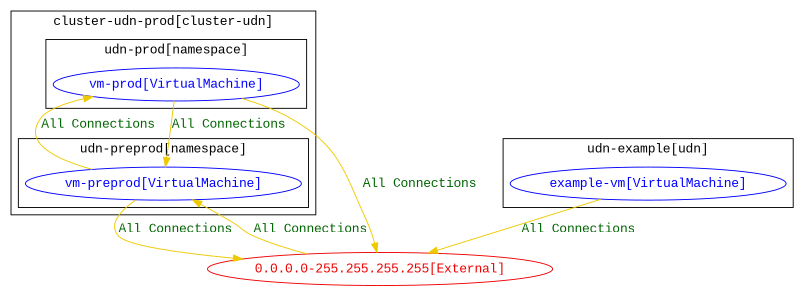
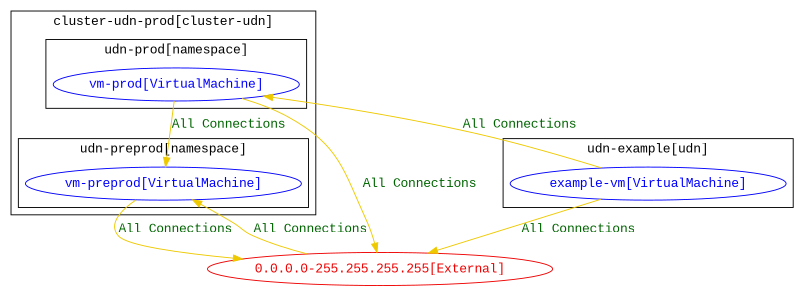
edge "vm-preprod[VirtualMachine]" -> "vm-prod[VirtualMachine]": now "example-vm[VirtualMachine]" -> "vm-prod[VirtualMachine]"
